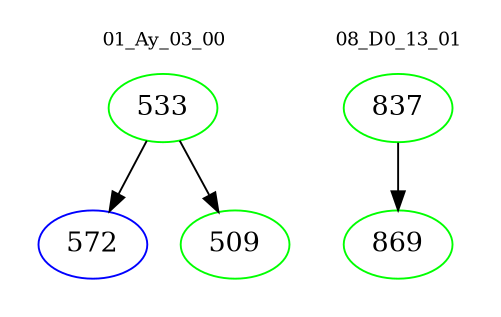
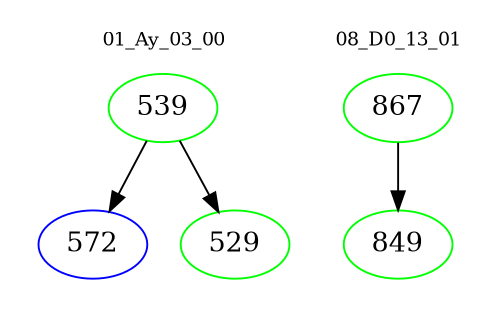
node "533": label "533" -> "539"
node "837": label "837" -> "867"
node "509": label "509" -> "529"
node "869": label "869" -> "849"
